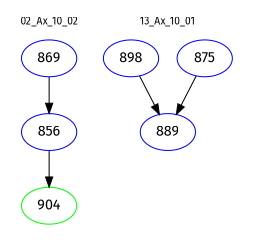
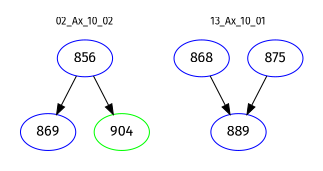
node "898": label "898" -> "868"
edge "869" -> "856": reversed
